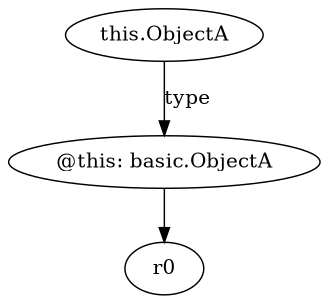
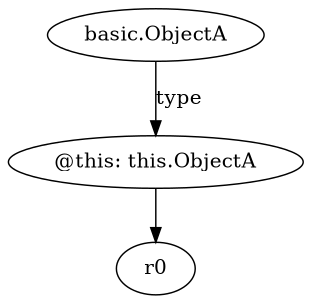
node "this.ObjectA": label "this.ObjectA" -> "basic.ObjectA"
node "@this: basic.ObjectA": label "@this: basic.ObjectA" -> "@this: this.ObjectA"
